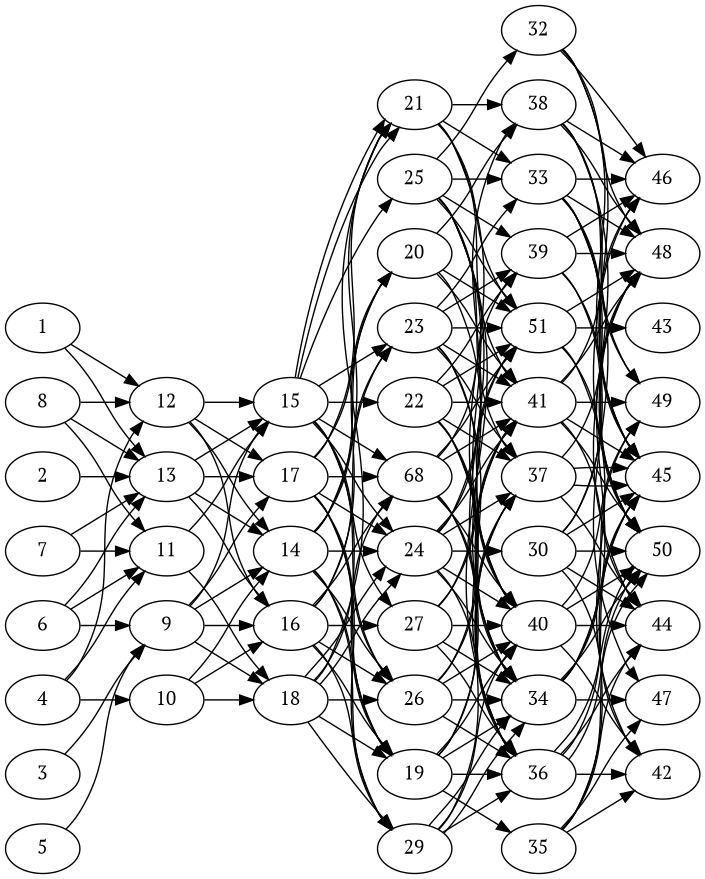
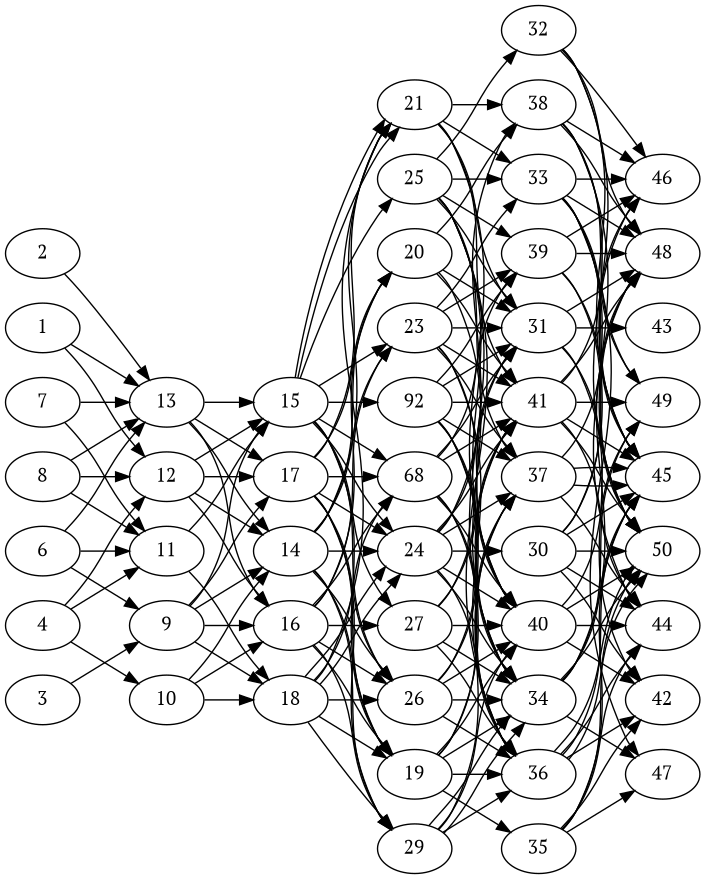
node "51": label "51" -> "31"
node "22": label "22" -> "92"
node "5": removed
